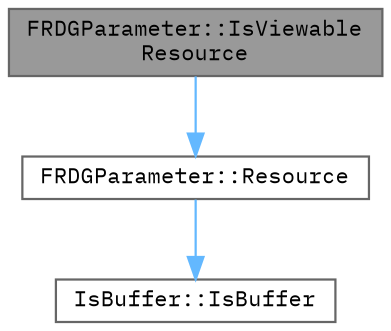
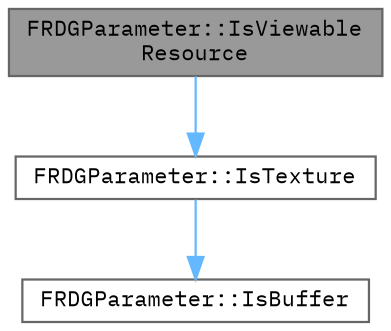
node "FRDGParameter::Resource": label "FRDGParameter::Resource" -> "FRDGParameter::IsTexture"
node "IsBuffer::IsBuffer": label "IsBuffer::IsBuffer" -> "FRDGParameter::IsBuffer"
